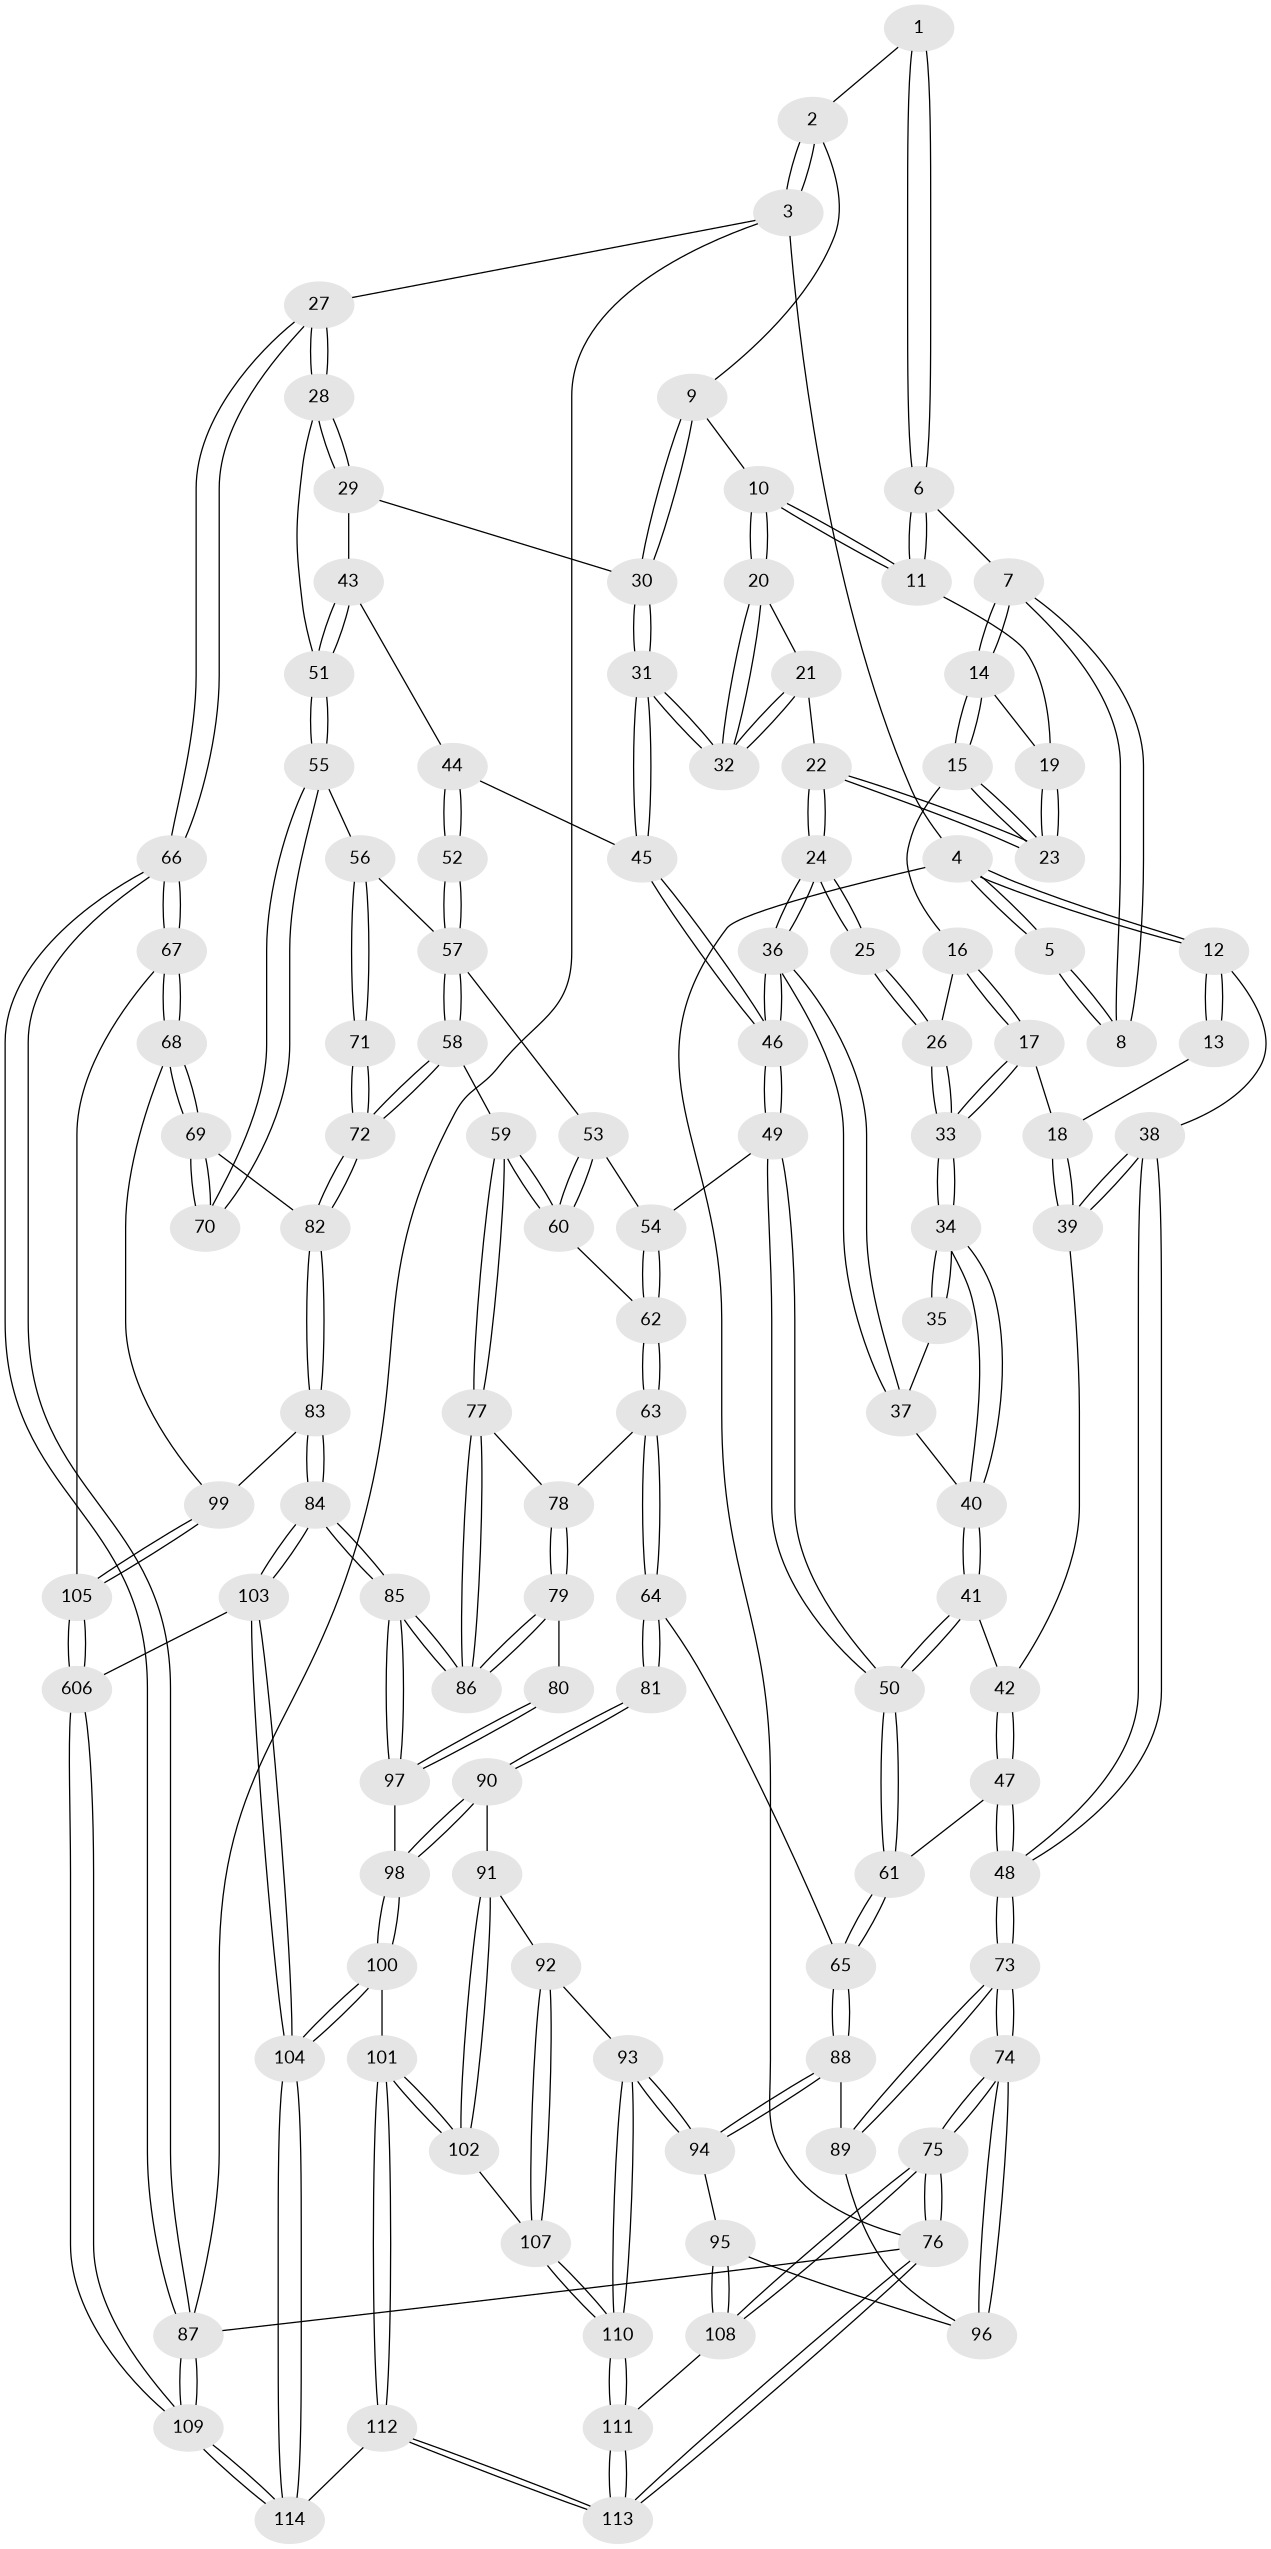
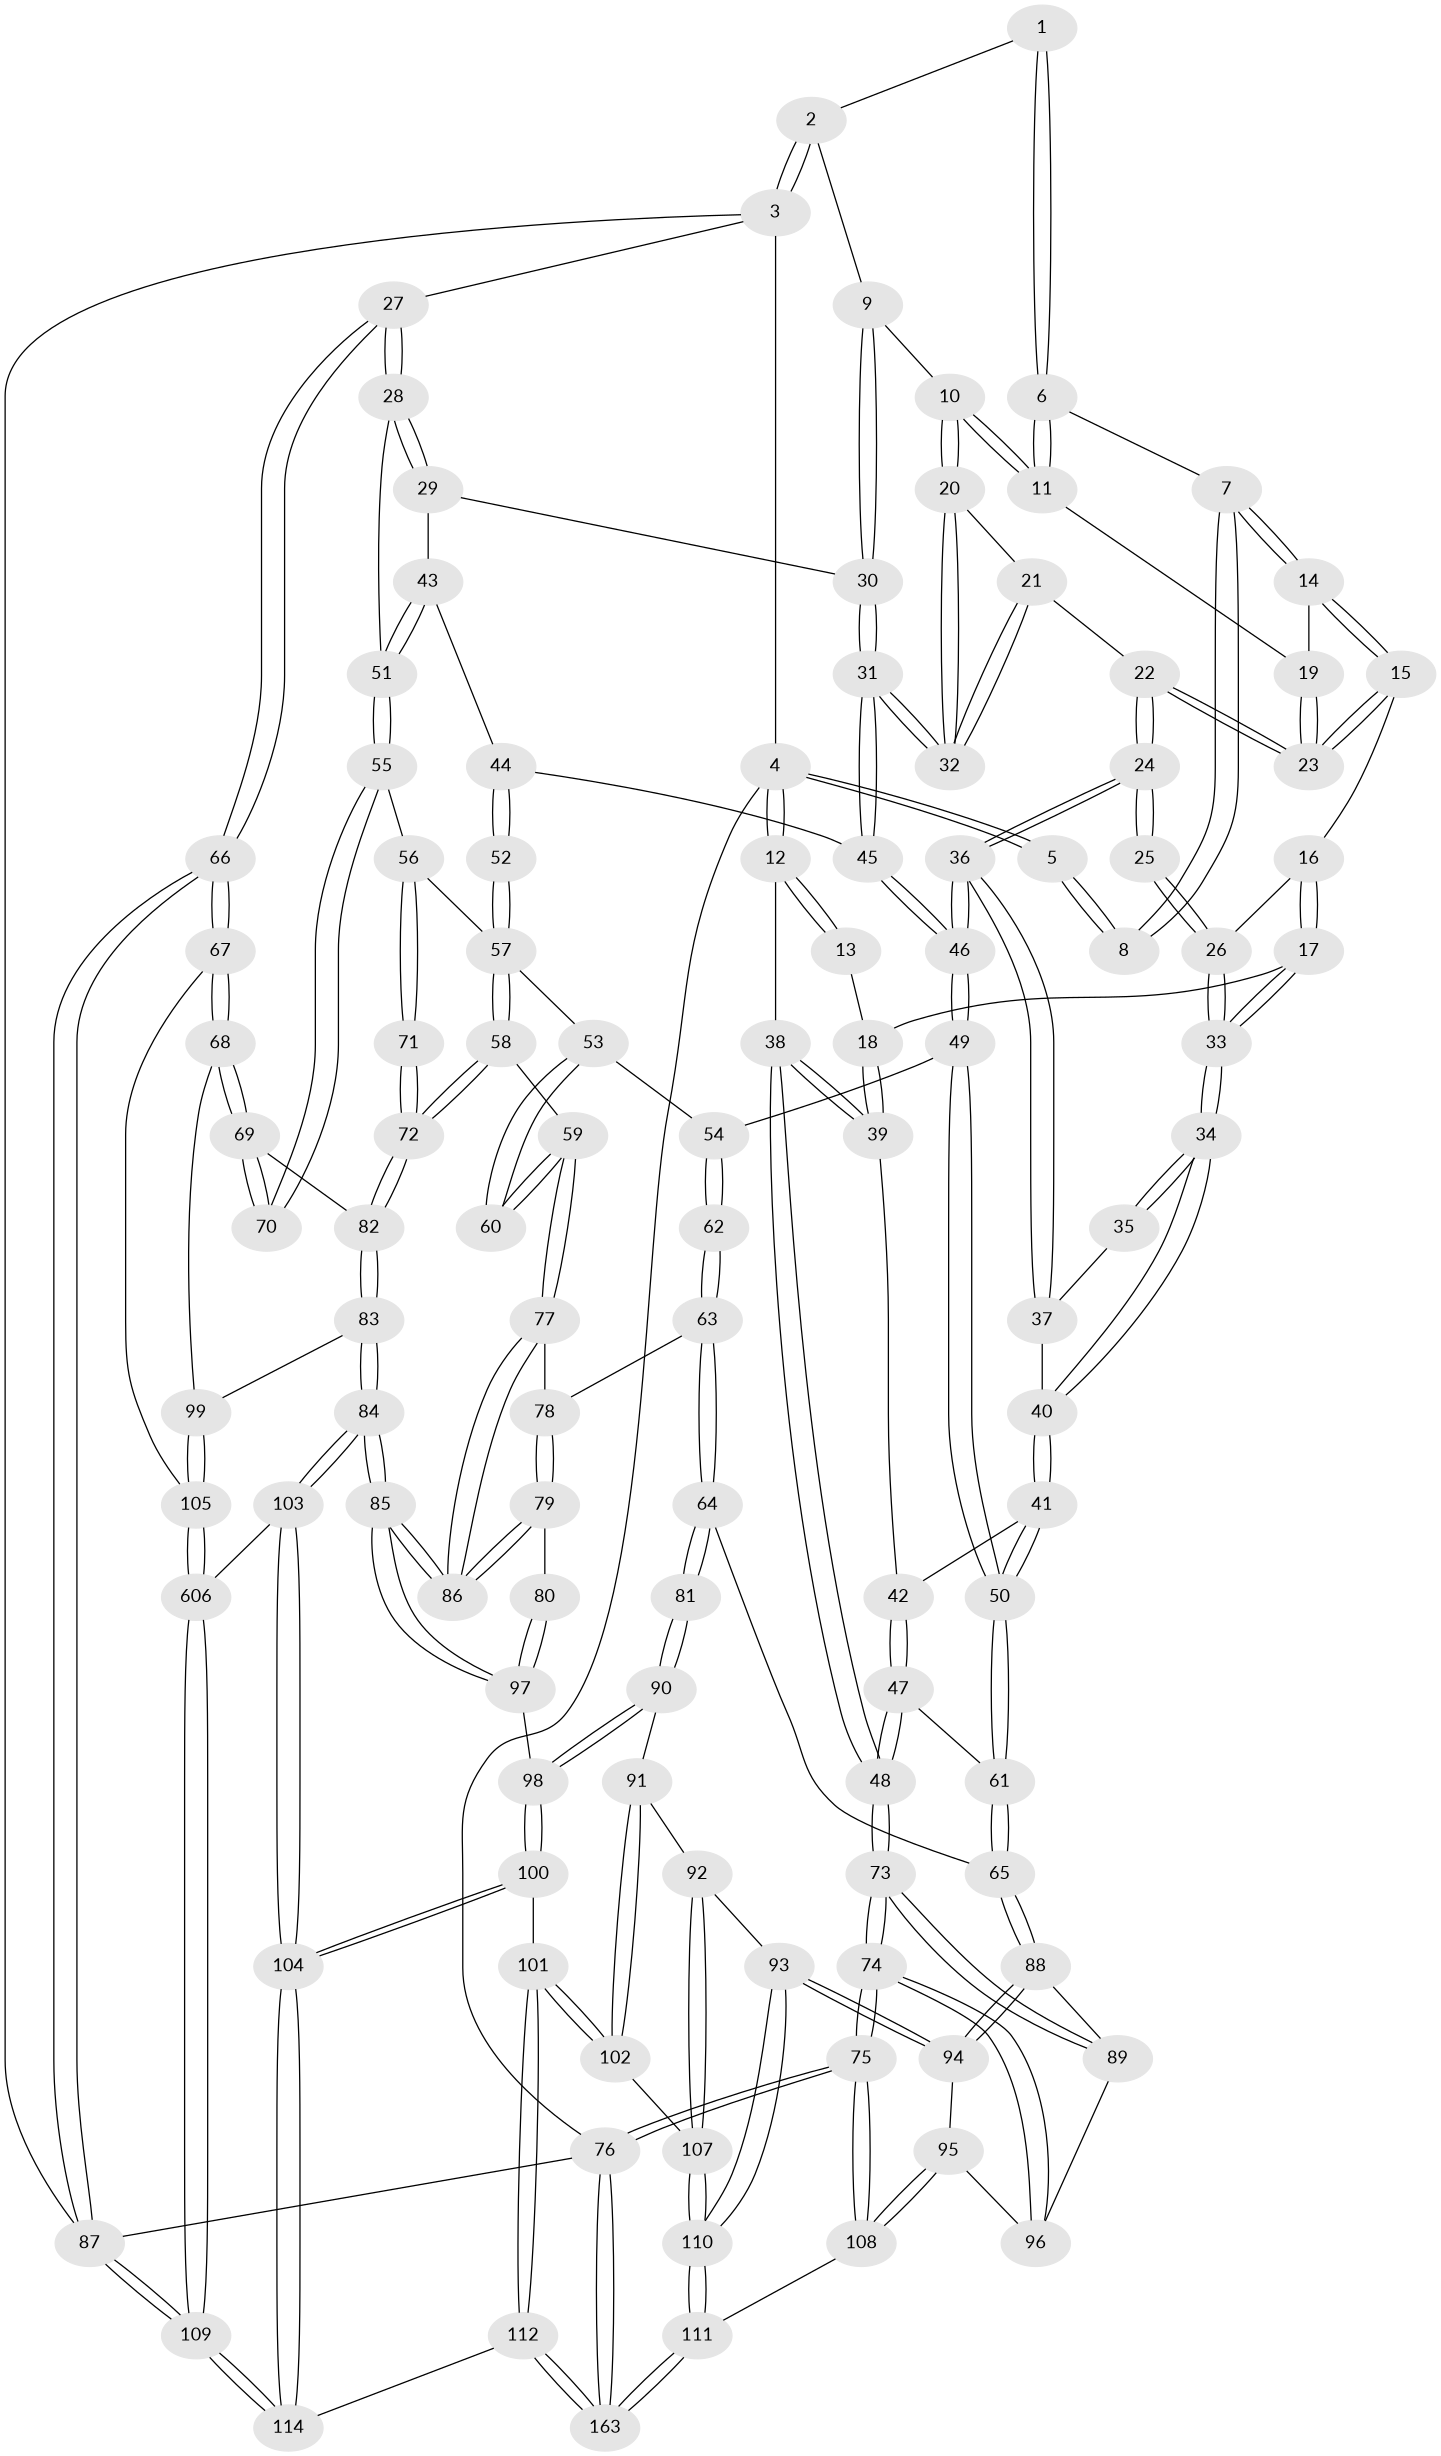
edge "60" -- "62": removed
node "113": label "113" -> "163"
